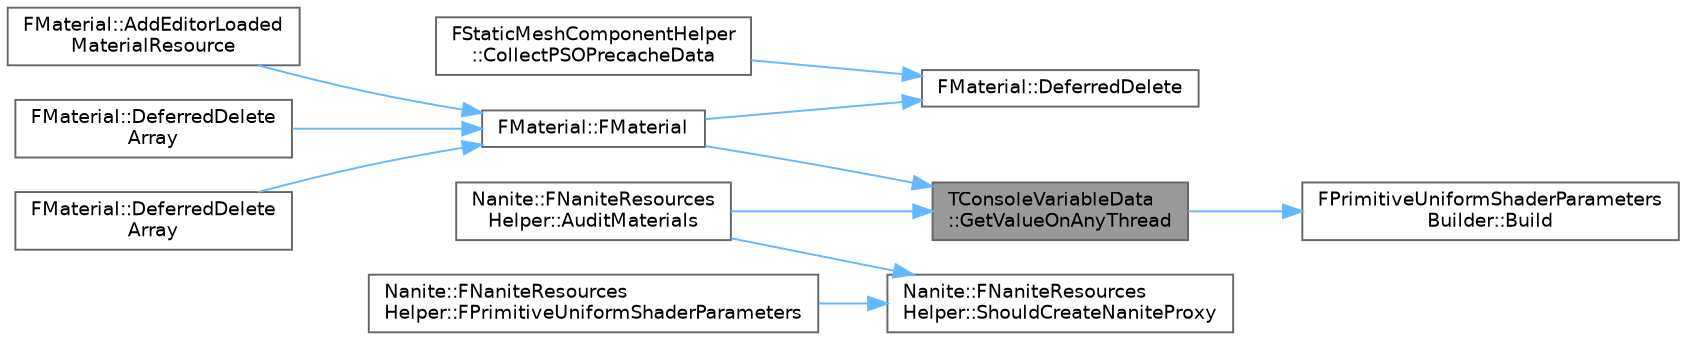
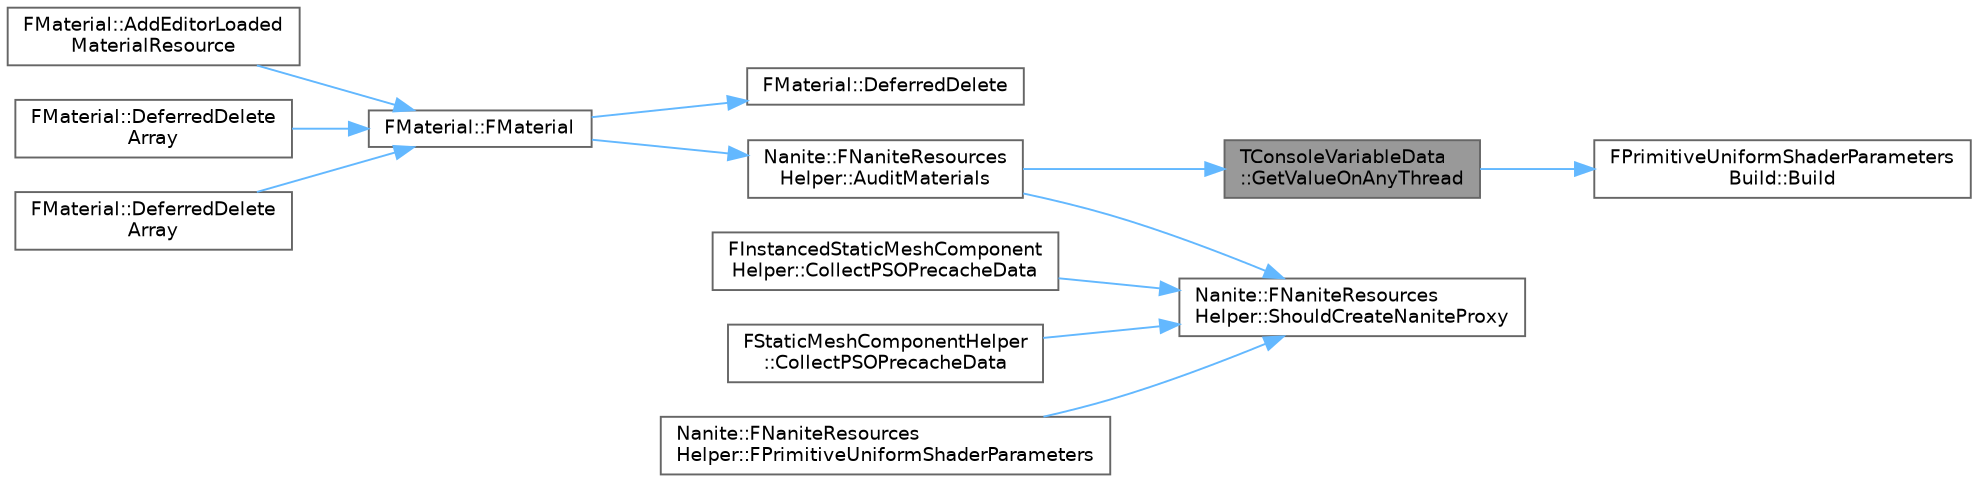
edge "FStaticMeshComponentHelper ::CollectPSOPrecacheData" -> "FMaterial::DeferredDelete": now "FStaticMeshComponentHelper ::CollectPSOPrecacheData" -> "Nanite::FNaniteResources Helper::ShouldCreateNaniteProxy"
edge "FMaterial::FMaterial" -> "TConsoleVariableData ::GetValueOnAnyThread": now "FMaterial::FMaterial" -> "Nanite::FNaniteResources Helper::AuditMaterials"
node "FPrimitiveUniformShaderParameters Builder::Build": label "FPrimitiveUniformShaderParameters Builder::Build" -> "FPrimitiveUniformShaderParameters Build::Build"
node "FInstancedStaticMeshComponent Helper::CollectPSOPrecacheData": added
